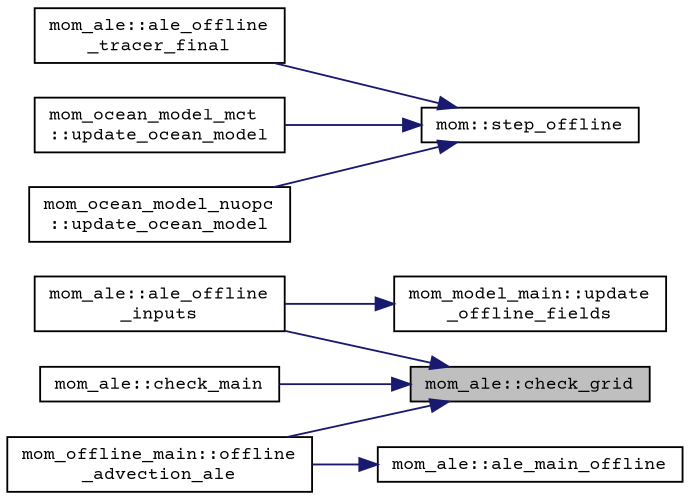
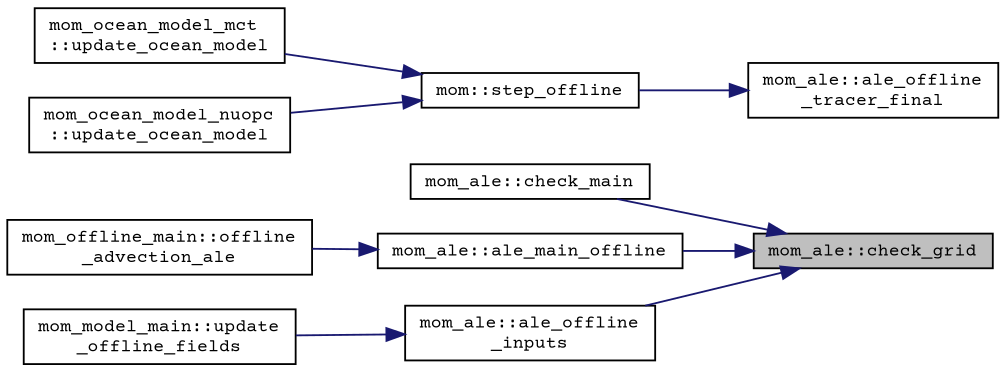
edge "mom_ale::ale_offline _tracer_final" -> "mom::step_offline": reversed
edge "mom_ale::ale_offline _inputs" -> "mom_model_main::update _offline_fields": reversed
edge "mom_offline_main::offline _advection_ale" -> "mom_ale::check_grid": now "mom_ale::ale_main_offline" -> "mom_ale::check_grid"
